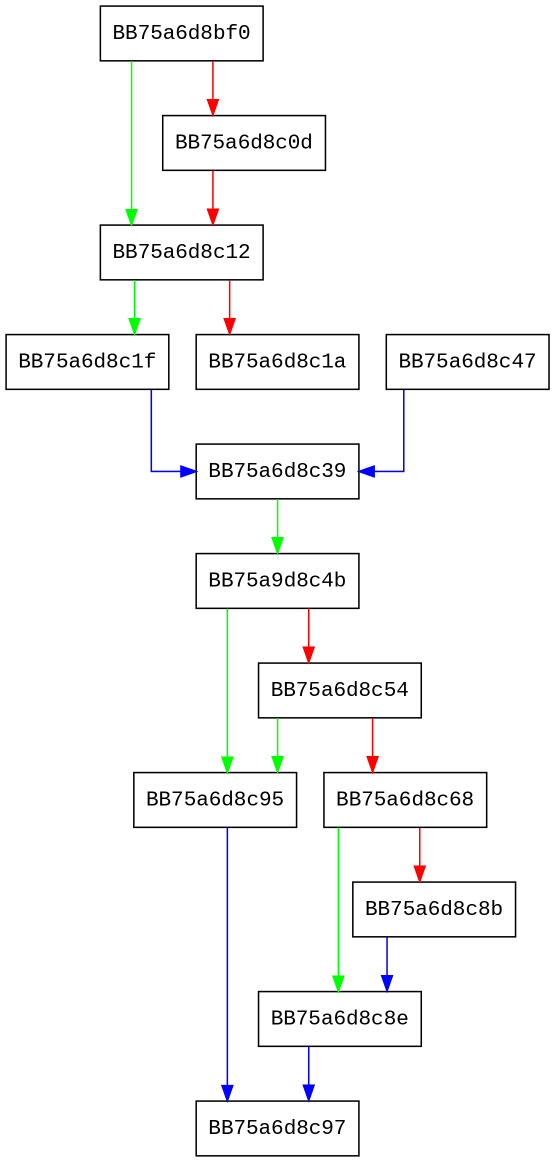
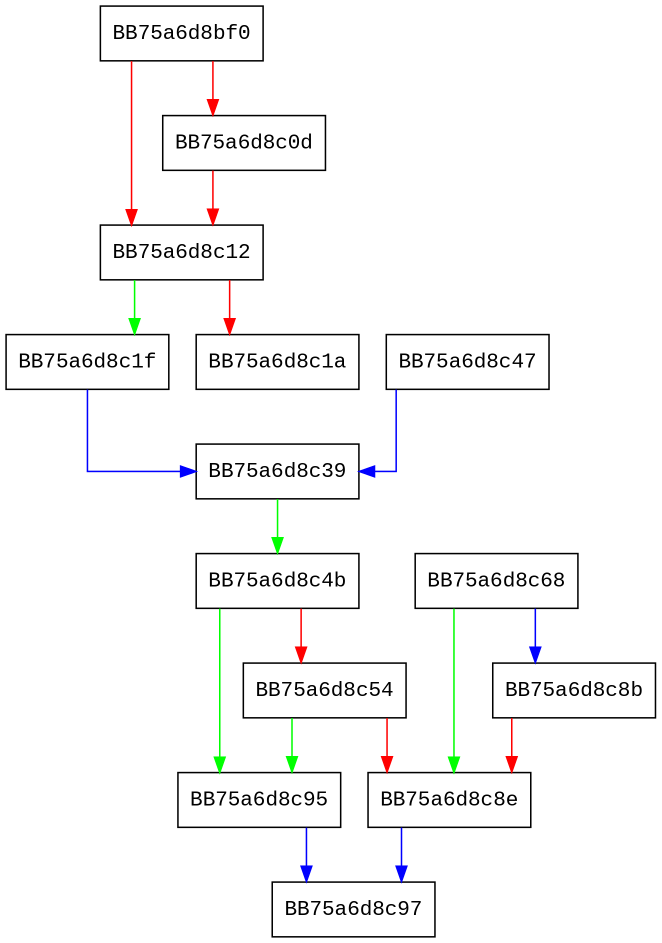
edge "BB75a6d8bf0" -> "BB75a6d8c12": color green -> red
node "BB75a9d8c4b": label "BB75a9d8c4b" -> "BB75a6d8c4b"
edge "BB75a6d8c54" -> "BB75a6d8c68": now "BB75a6d8c54" -> "BB75a6d8c8e"
edge "BB75a6d8c68" -> "BB75a6d8c8b": color red -> blue
edge "BB75a6d8c8b" -> "BB75a6d8c8e": color blue -> red
